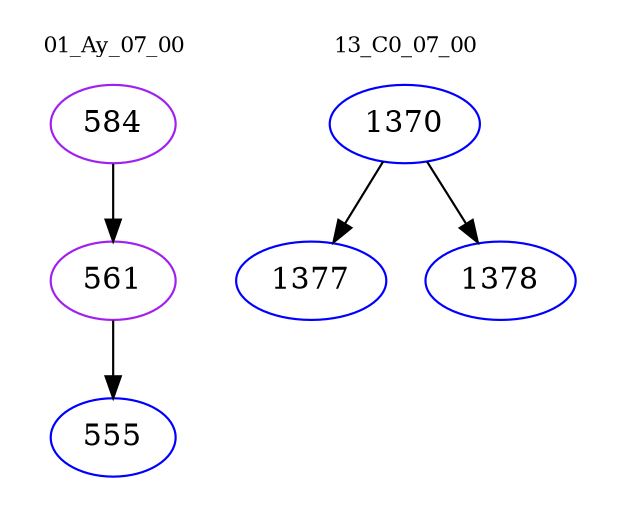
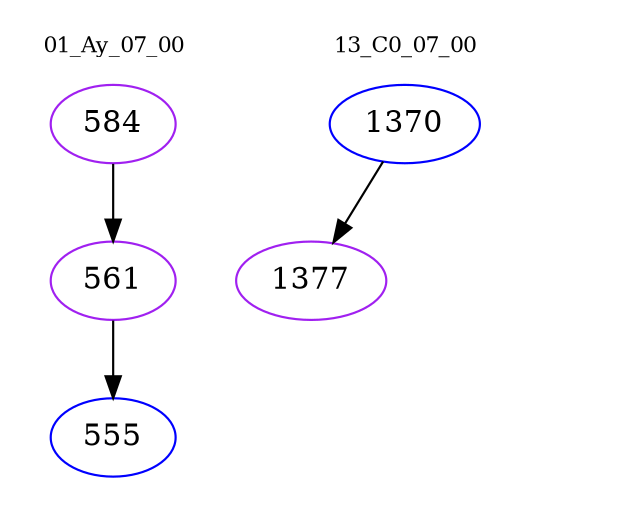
node "1377": color blue -> purple
node "1378": removed
